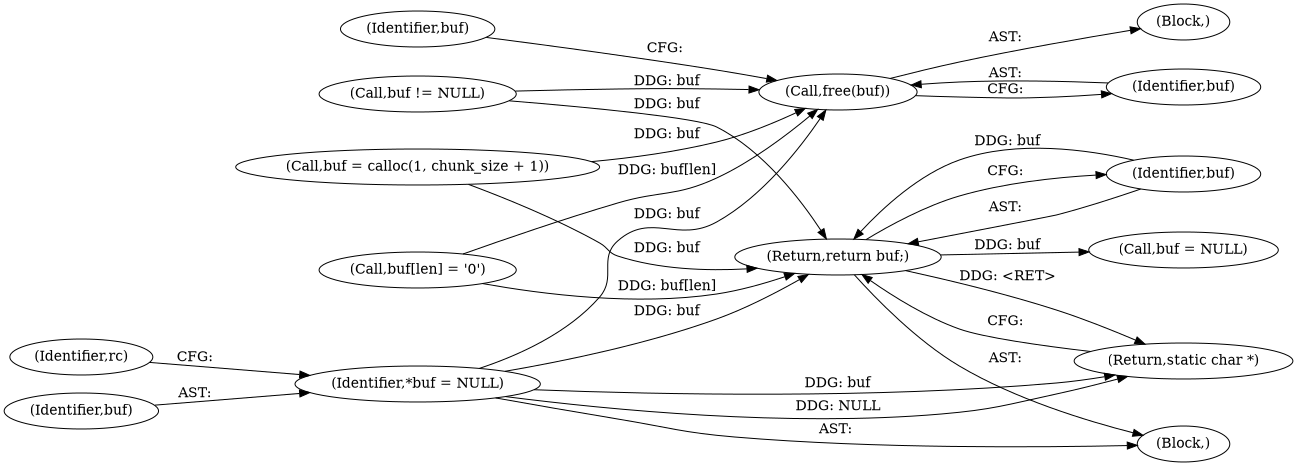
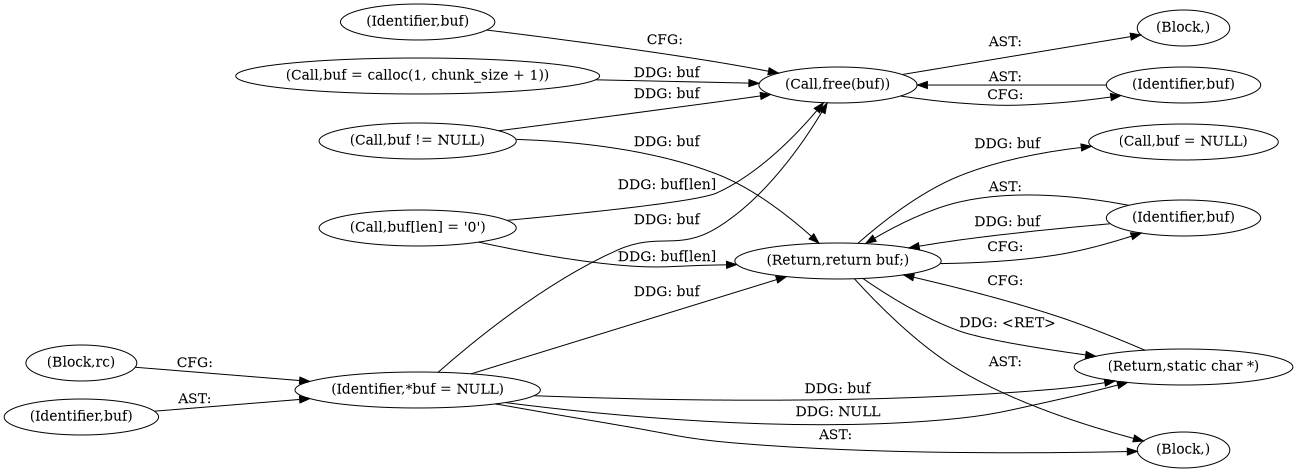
edge "(Call,buf = calloc(1, chunk_size + 1))" -> "(Return,return buf;)": removed, label "DDG: buf"
node "(Identifier,rc)": label "(Identifier,rc)" -> "(Block,rc)"
